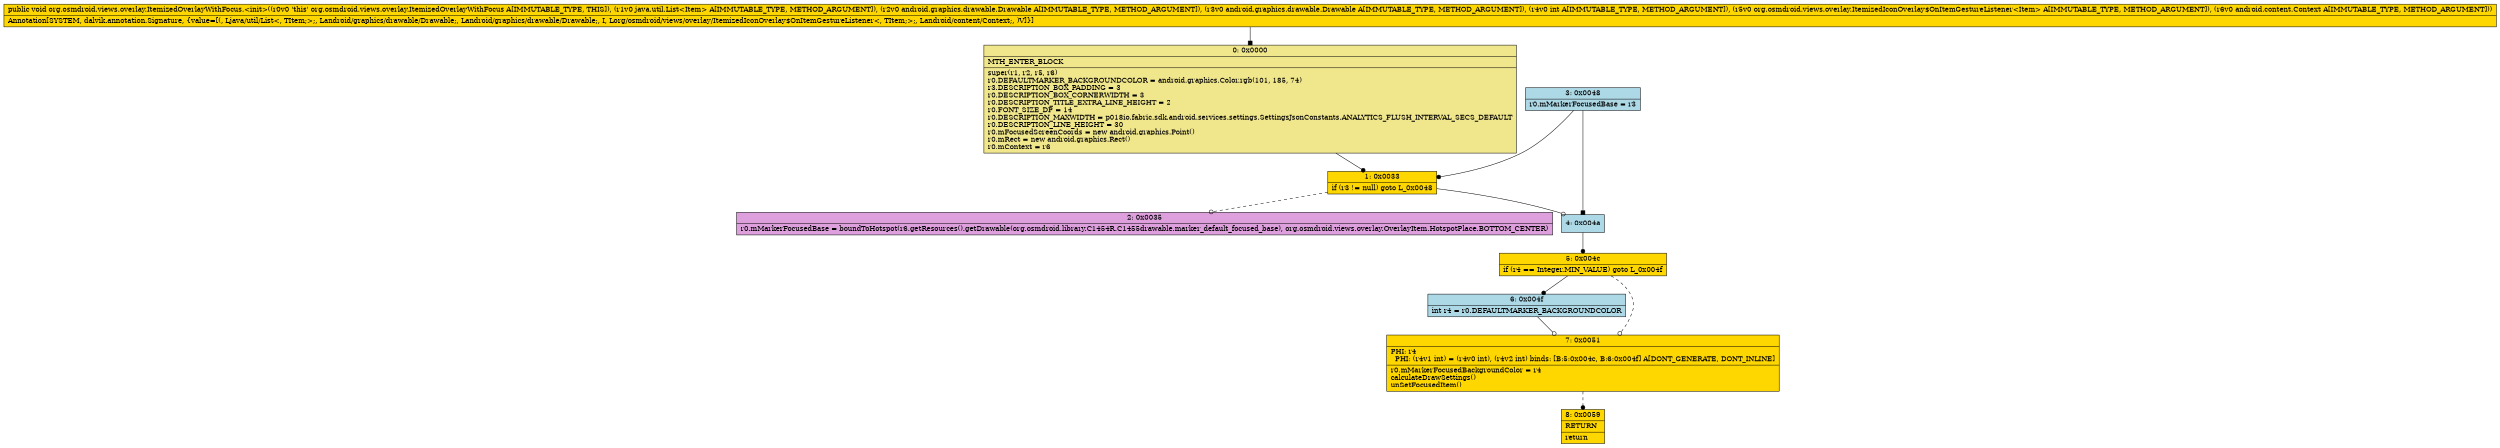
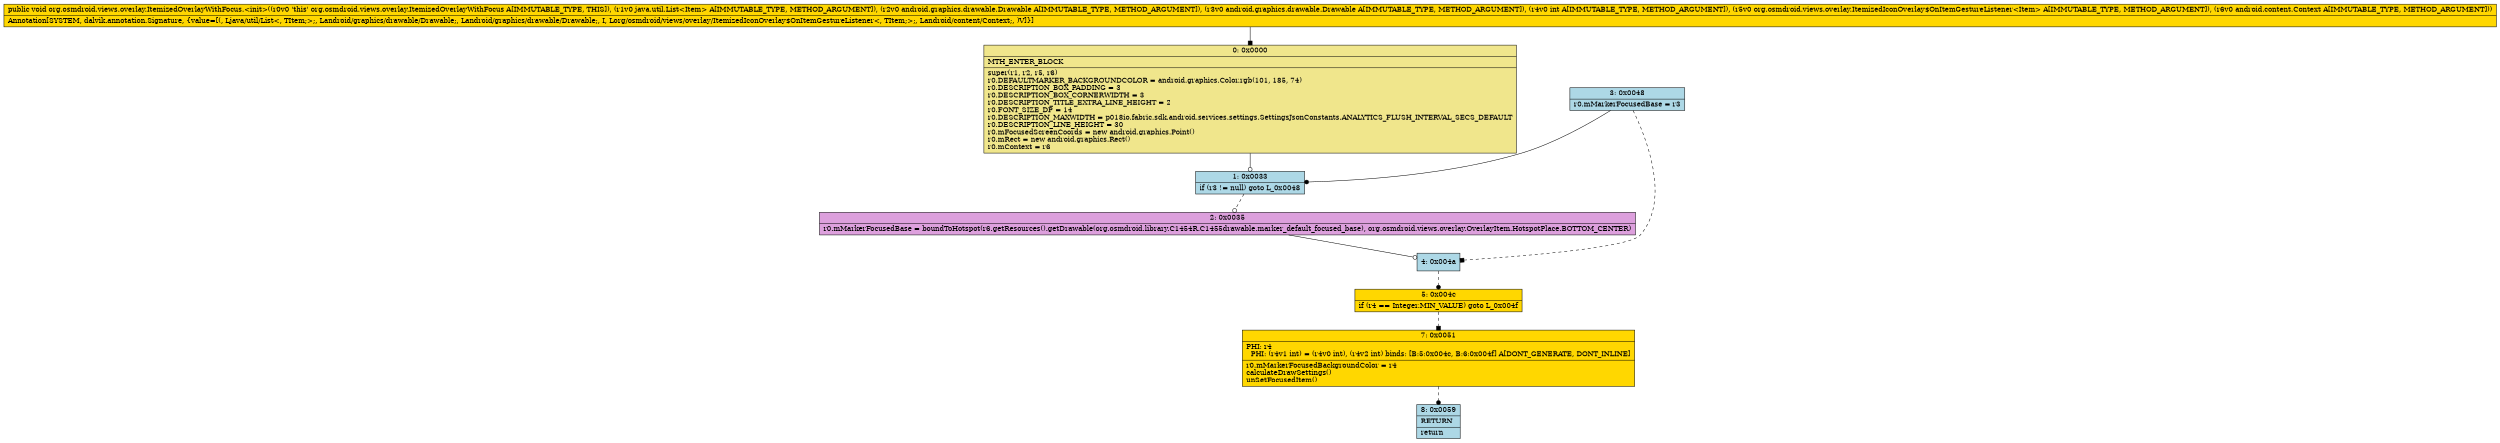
node "0: 0x0000": text "r3.DESCRIPTION_BOX_PADDING = 3" -> "r0.DESCRIPTION_BOX_PADDING = 3"
edge "3: 0x0048" -> "4: 0x004a": style solid -> dashed
edge "0: 0x0000" -> "1: 0x0033": arrowhead dot -> odot
node "1: 0x0033": fillcolor gold -> lightblue
edge "1: 0x0033" -> "4: 0x004a": now "2: 0x0035" -> "4: 0x004a"
edge "4: 0x004a" -> "5: 0x004c": style solid -> dashed
edge "5: 0x004c" -> "7: 0x0051": arrowhead odot -> box
node "6: 0x004f": removed
node "8: 0x0059": fillcolor gold -> lightblue
